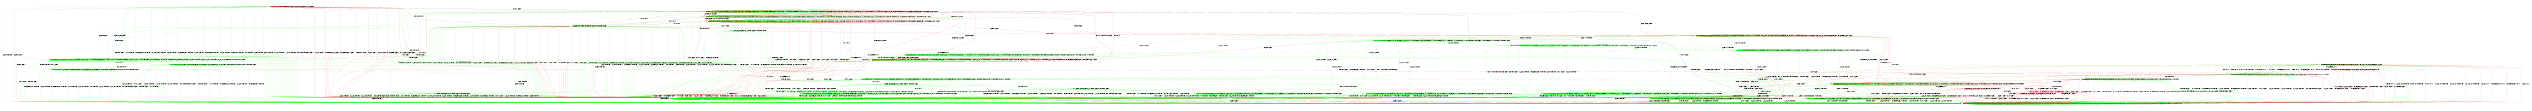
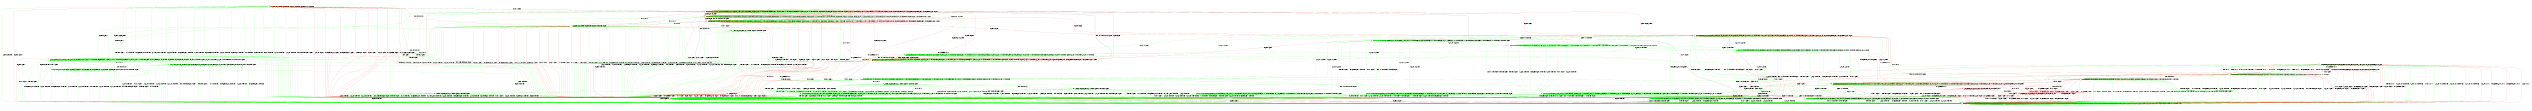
edge "ff" -> "n": now "b" -> "n"
edge "b" -> "i": label "DEBUG / KEXINIT" -> "CH_EOF / CH_EOF"
edge "aa" -> "e": now "gg" -> "e"
